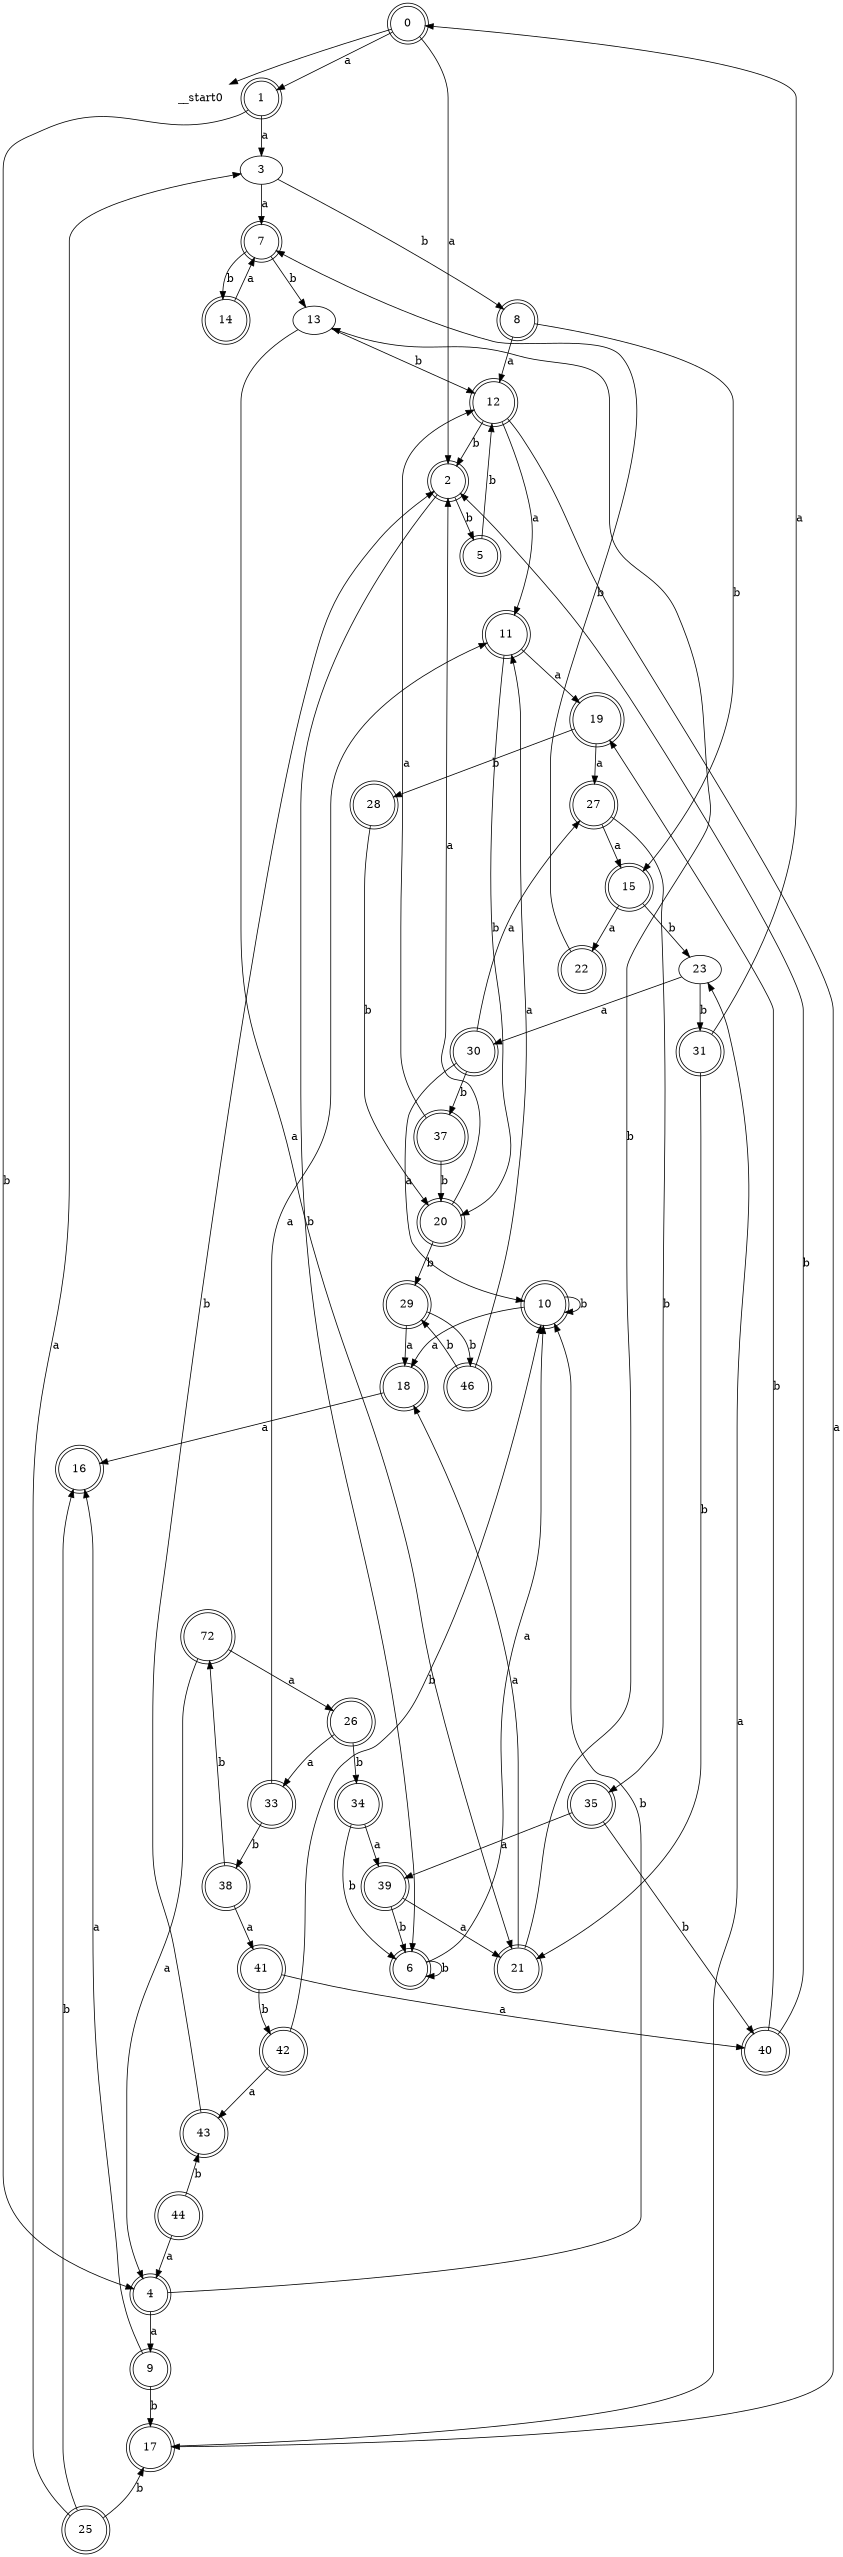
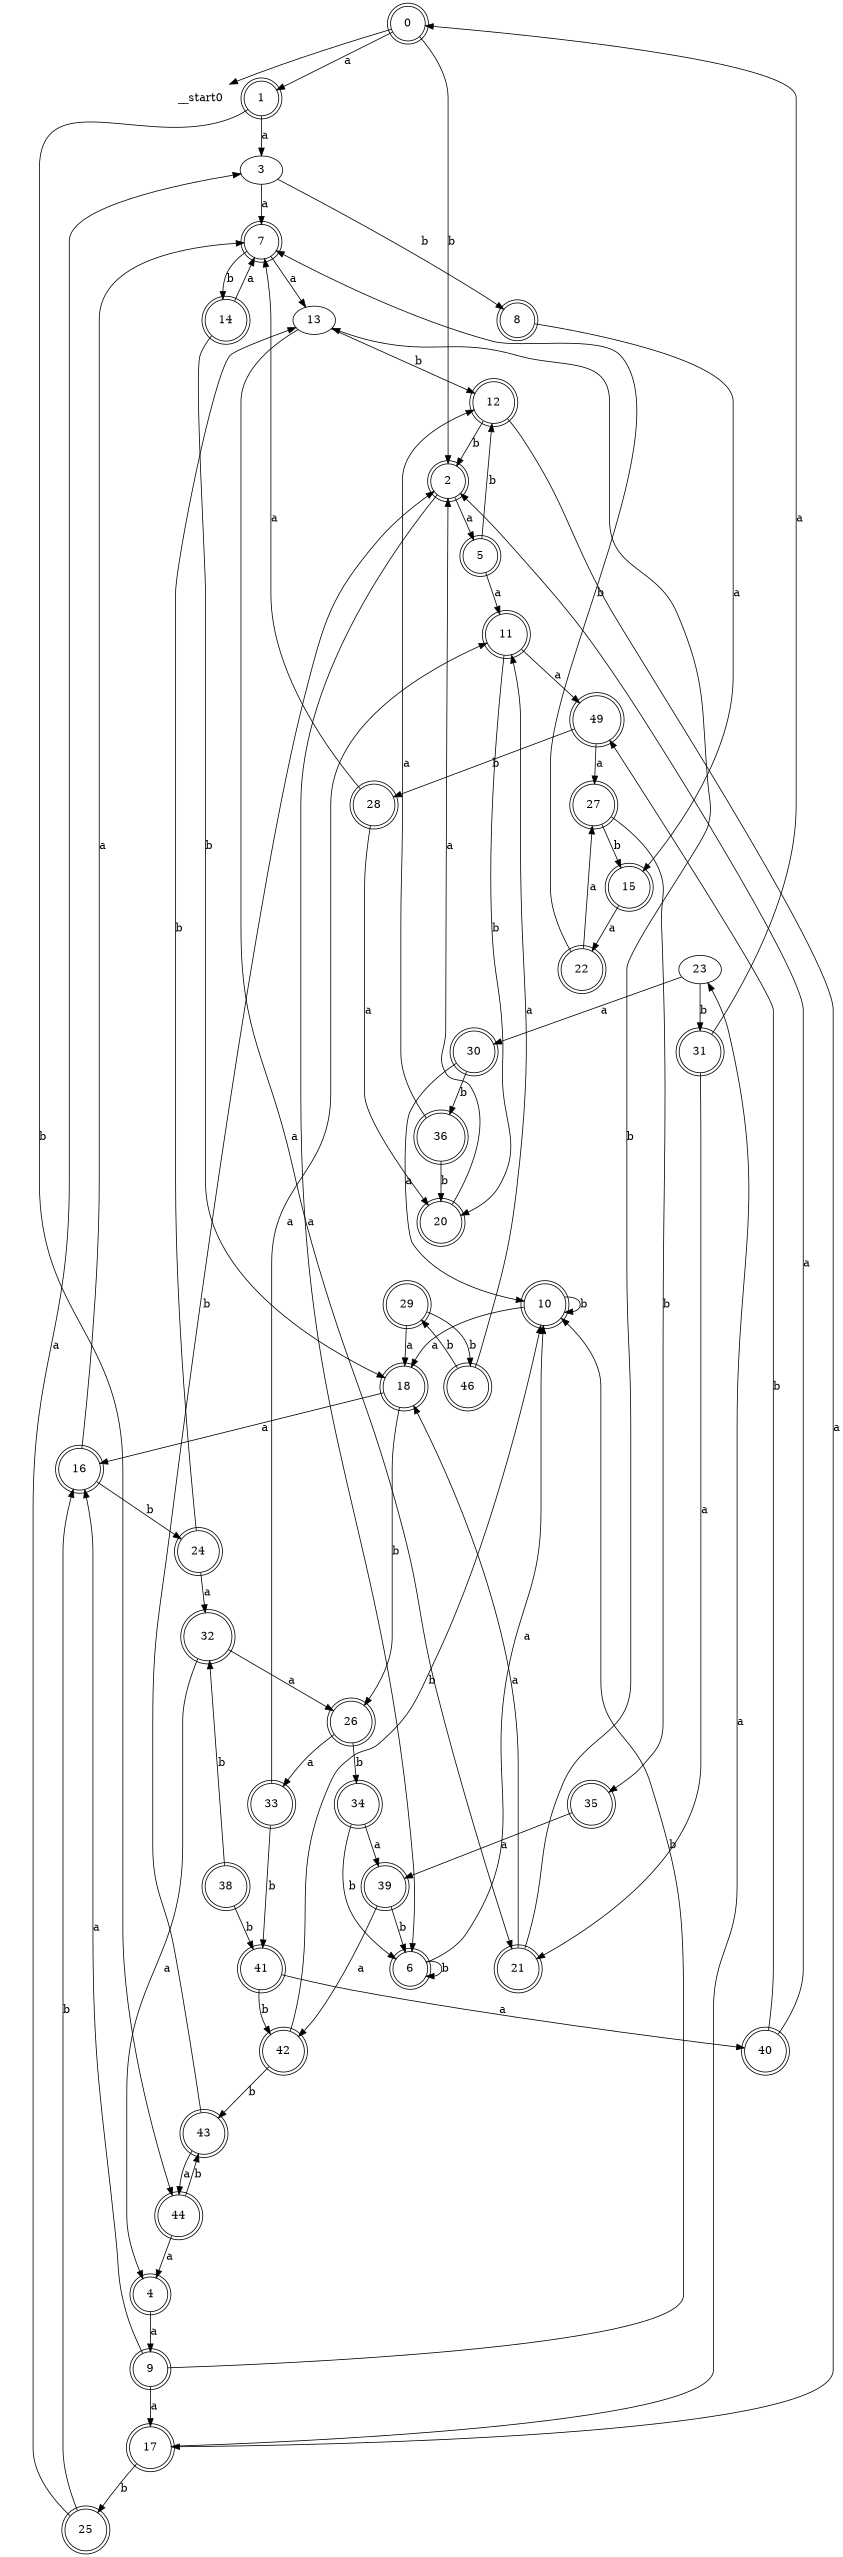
edge "0" -> "2": label "a" -> "b"
edge "7" -> "13": label "b" -> "a"
edge "8" -> "12": removed, label "a"
edge "12" -> "11": now "5" -> "11"
edge "2" -> "5": label "b" -> "a"
edge "28" -> "7": added, label "a"
edge "8" -> "15": label "b" -> "a"
node "19": label "19" -> "49"
edge "16" -> "7": added, label "a"
edge "27" -> "15": label "a" -> "b"
edge "14" -> "18": added, label "b"
edge "30" -> "27": now "22" -> "27"
edge "15" -> "23": removed, label "b"
edge "28" -> "20": label "b" -> "a"
edge "1" -> "4": now "1" -> "44"
node "37": label "37" -> "36"
edge "2" -> "6": label "b" -> "a"
edge "20" -> "29": removed, label "b"
edge "40" -> "2": label "b" -> "a"
edge "31" -> "21": label "b" -> "a"
node "24": added
edge "18" -> "26": added, label "b"
node "72": label "72" -> "32"
edge "33" -> "38": now "33" -> "41"
edge "35" -> "40": removed, label "b"
edge "39" -> "21": now "39" -> "42"
edge "38" -> "41": label "a" -> "b"
edge "4" -> "10": now "9" -> "10"
edge "42" -> "43": label "a" -> "b"
edge "43" -> "44": added, label "a"
edge "9" -> "17": label "b" -> "a"
edge "25" -> "17": reversed
